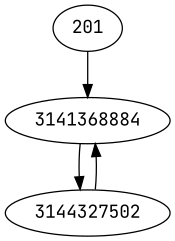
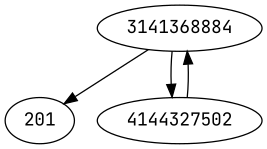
edge "201" -> "3141368884": reversed
node "3144327502": label "3144327502" -> "4144327502"
